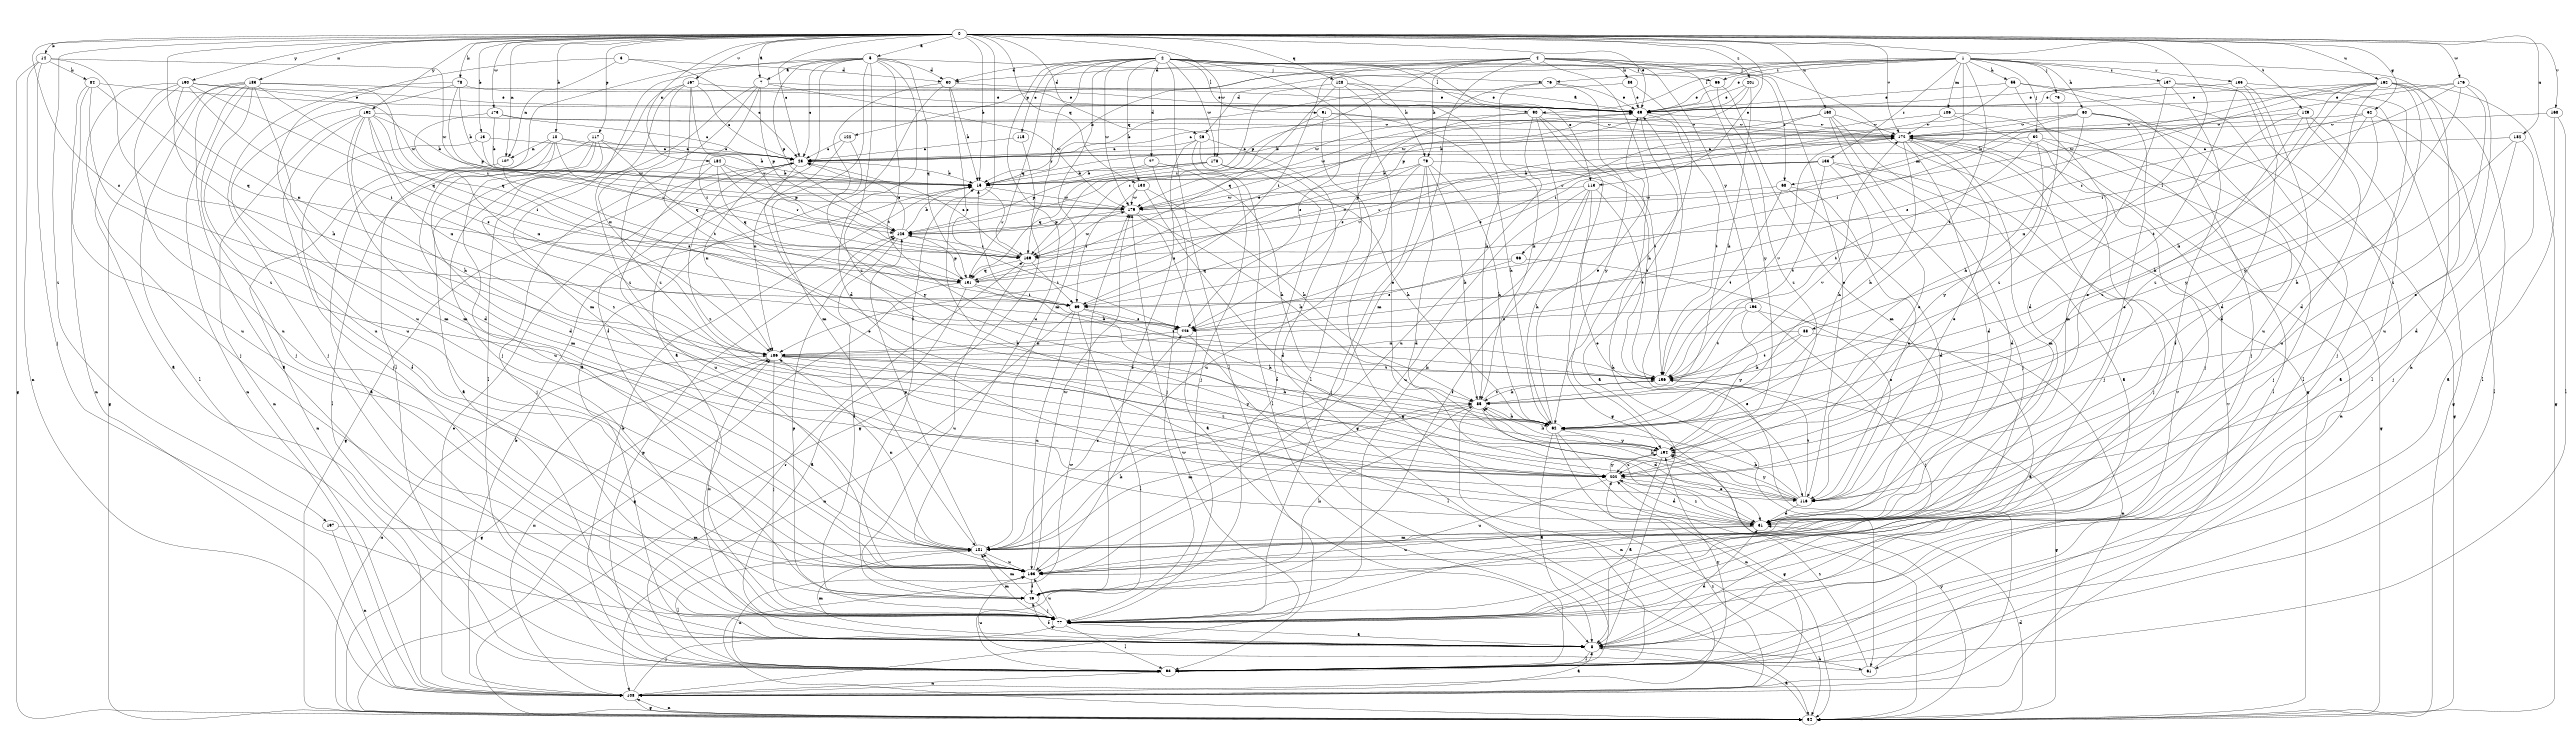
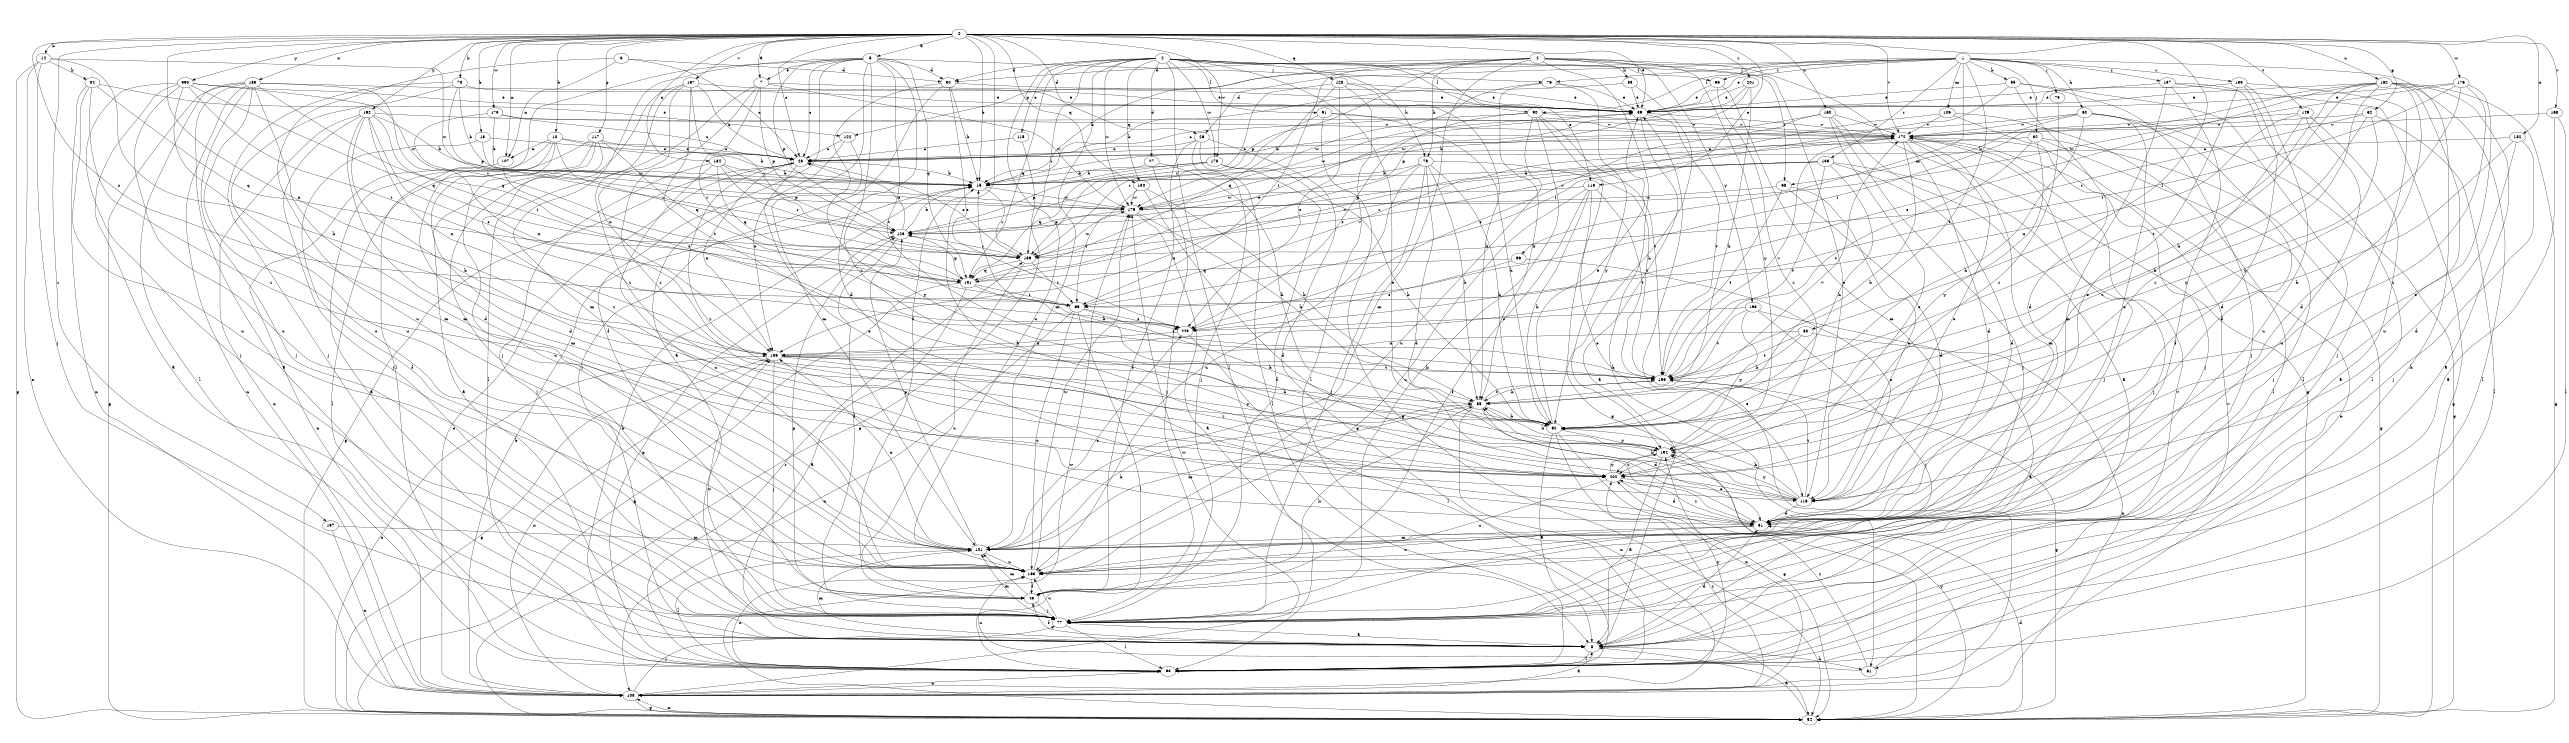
edge "5" -> "7": label "a" -> "e"
node "190": label "190" -> "590"
edge "128" -> "39": label "a" -> "e"
edge "84" -> "39": now "84" -> "122"
edge "30" -> "8": label "a" -> "j"
edge "162" -> "8": added, label "a"
